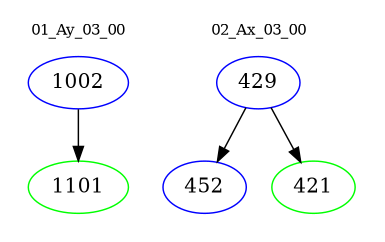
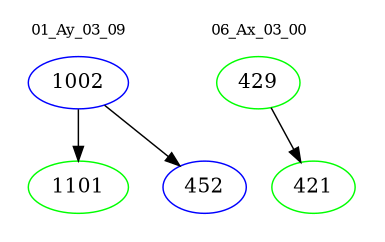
cluster "01_Ay_03_00": label "01_Ay_03_00" -> "01_Ay_03_09"
cluster "02_Ax_03_00": label "02_Ax_03_00" -> "06_Ax_03_00"
node "429": color blue -> green
edge "429" -> "452": now "1002" -> "452"
